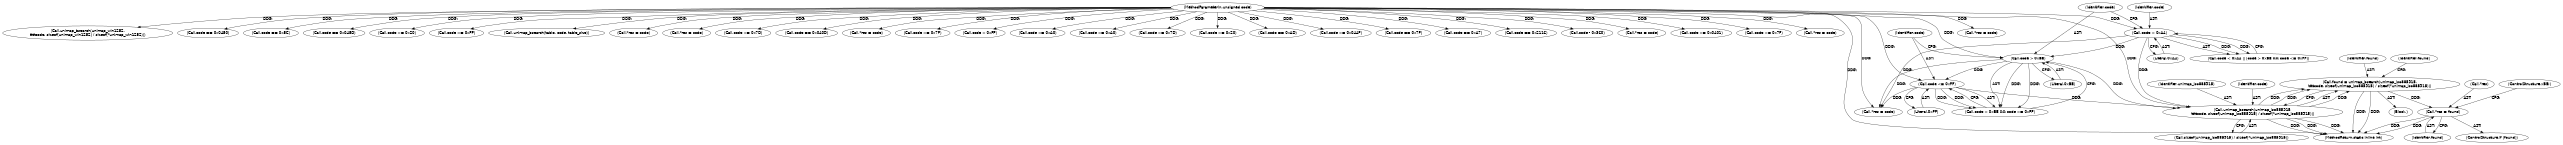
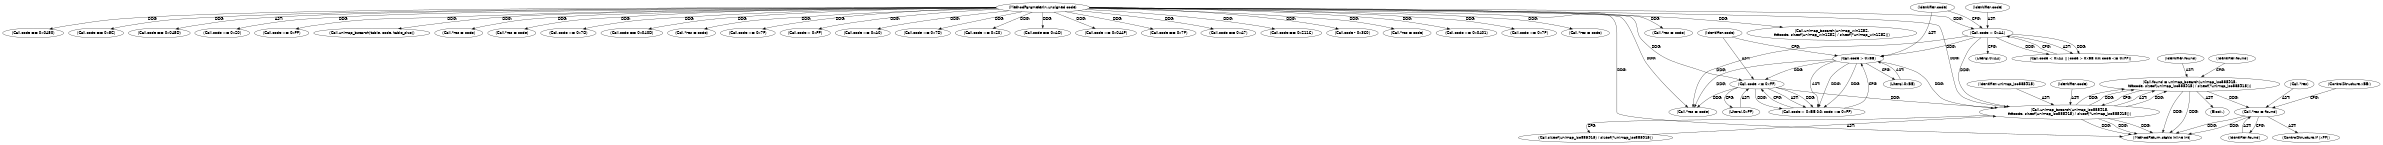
edge "(MethodParameterIn,unsigned code)" -> "(Call,code > 0xBE)": removed, label "DDG:"
edge "(MethodParameterIn,unsigned code)" -> "(Call,code == 0x045D)": label "DDG: " -> "AST: "
node "(Call,code <= 0xA0)": removed
edge "(Literal,0xA4)" -> "(Call,code < 0xA4)": removed, label "AST:"
node "(ControlStructure,if (found))": label "(ControlStructure,if (found))" -> "(ControlStructure,if (xFF))"
